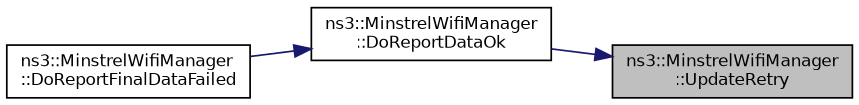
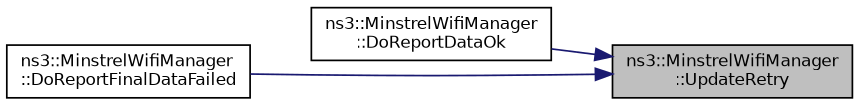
edge "ns3::MinstrelWifiManager ::DoReportFinalDataFailed" -> "ns3::MinstrelWifiManager ::DoReportDataOk": now "ns3::MinstrelWifiManager ::DoReportFinalDataFailed" -> "ns3::MinstrelWifiManager ::UpdateRetry"
